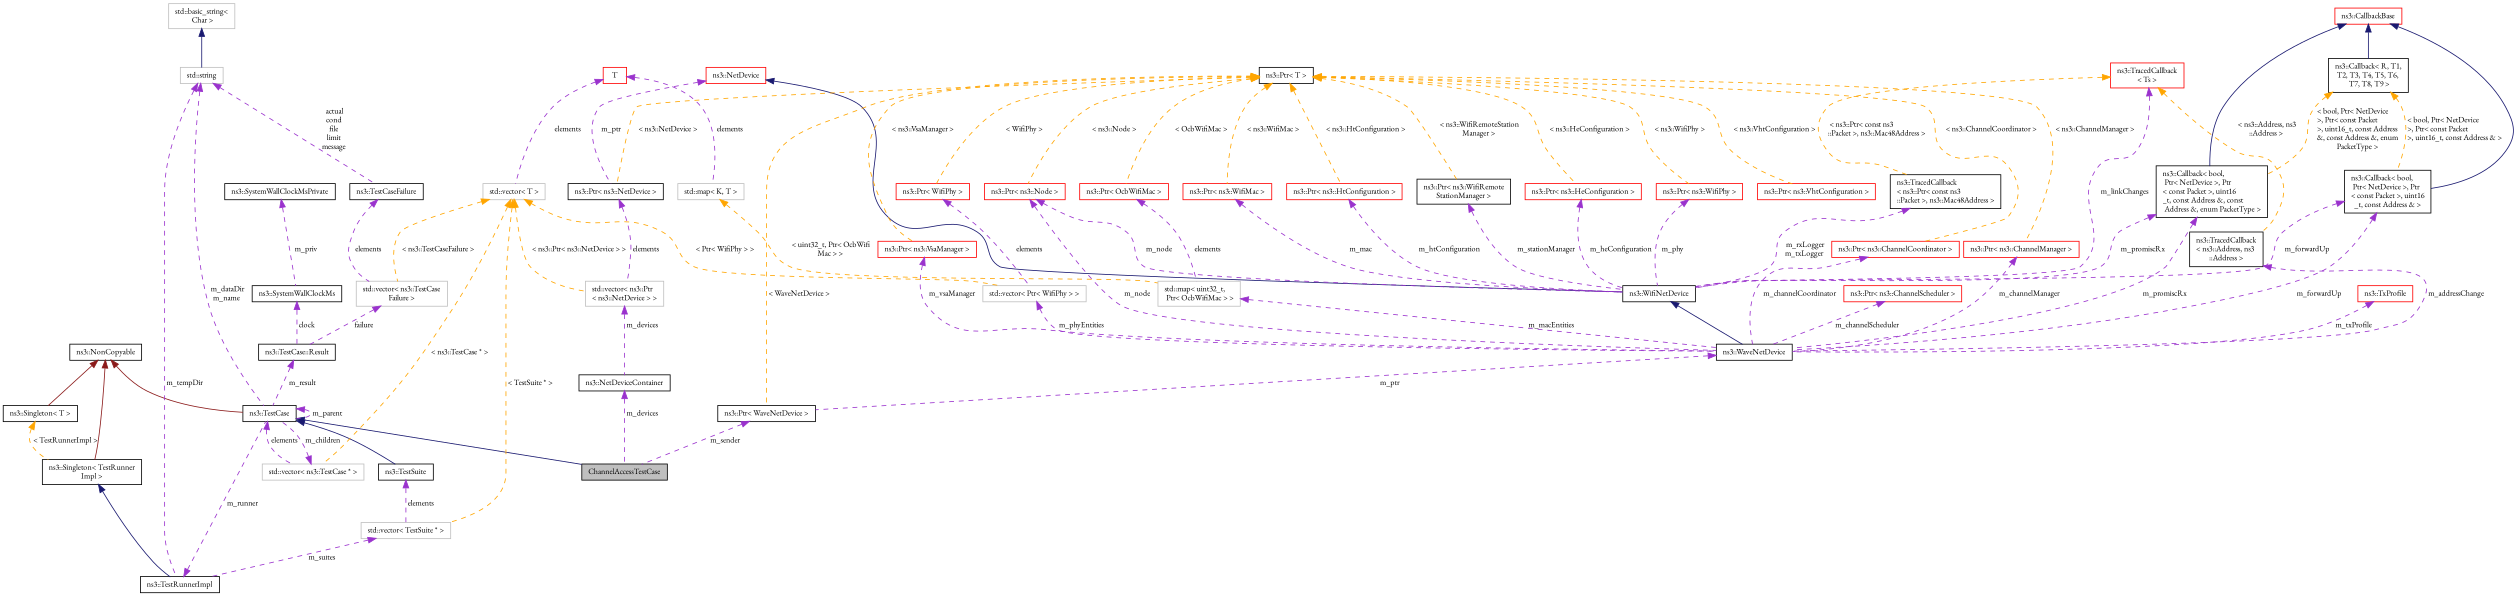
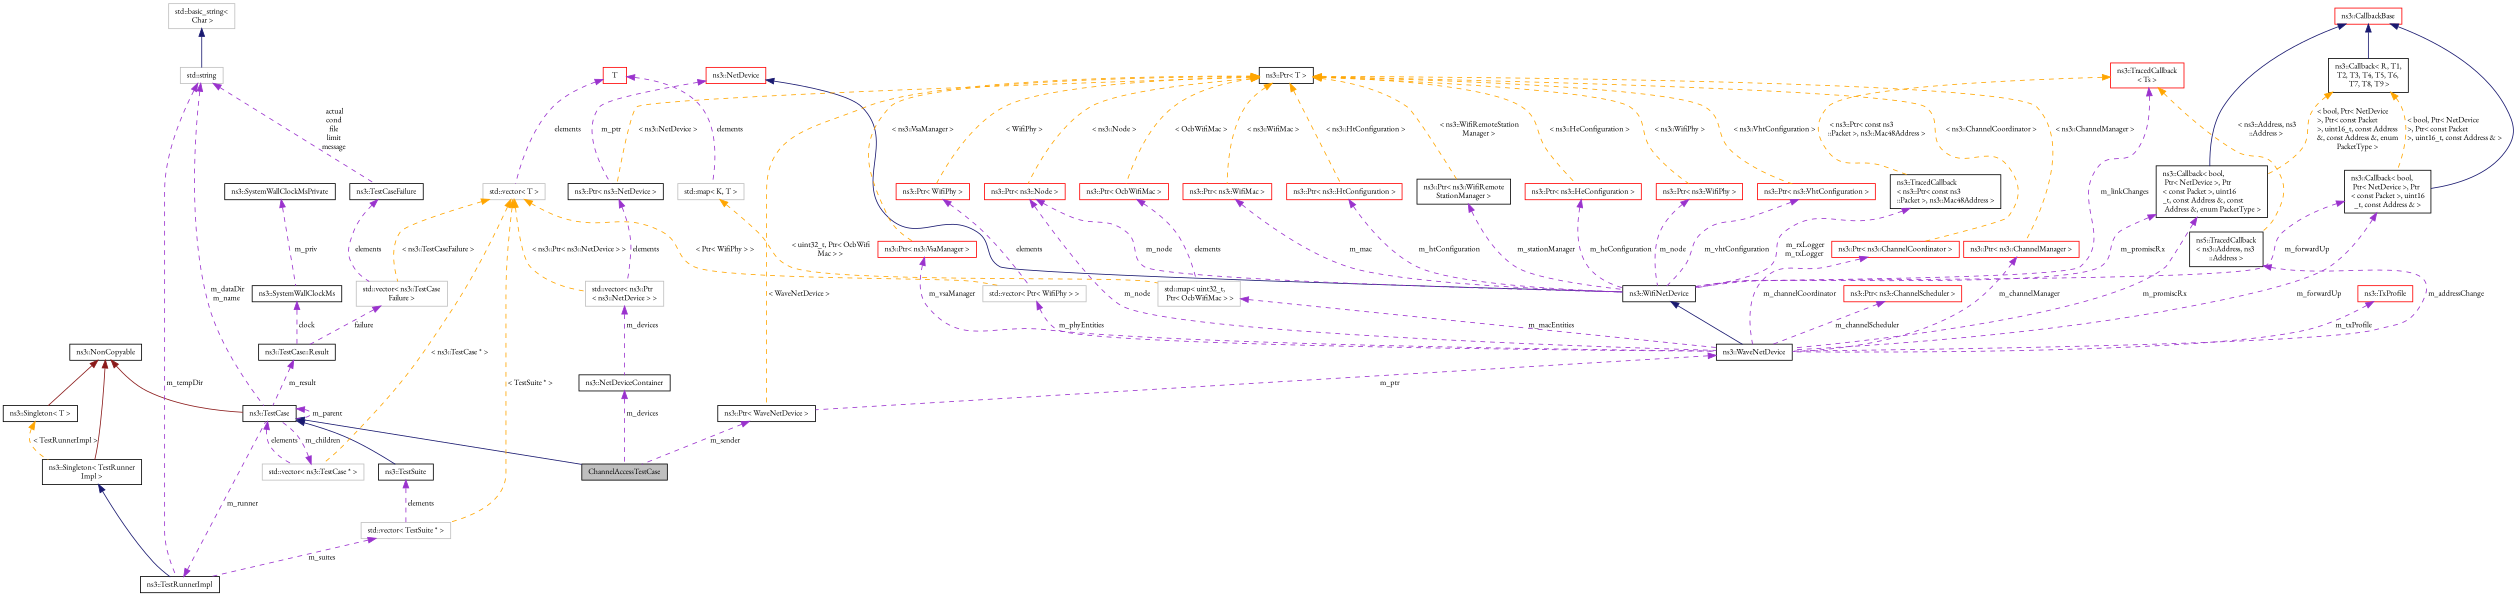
edge "ns3::WifiNetDevice" -> "ns3::Ptr< ns3::VhtConfiguration >": added, label "m_vhtConfiguration"
edge "ns3::WifiNetDevice" -> "ns3::Ptr< ns3::WifiPhy >": label " m_phy" -> " m_node"
node "ns3::TracedCallback < ns3::Address, ns3 ::Address >": label "ns3::TracedCallback < ns3::Address, ns3 ::Address >" -> "ns5::TracedCallback < ns3::Address, ns3 ::Address >"
